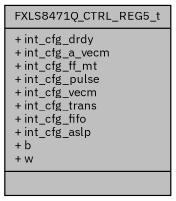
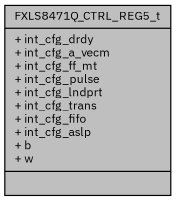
node "FXLS8471Q_CTRL_REG5_t": text "+ int_cfg_vecm" -> "+ int_cfg_lndprt"
